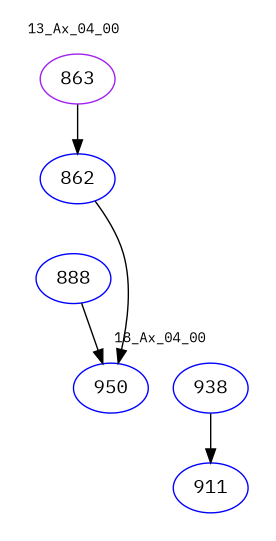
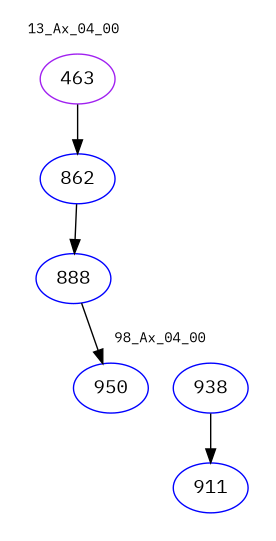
node "863": label "863" -> "463"
edge "862" -> "950": now "862" -> "888"
cluster "18_Ax_04_00": label "18_Ax_04_00" -> "98_Ax_04_00"
